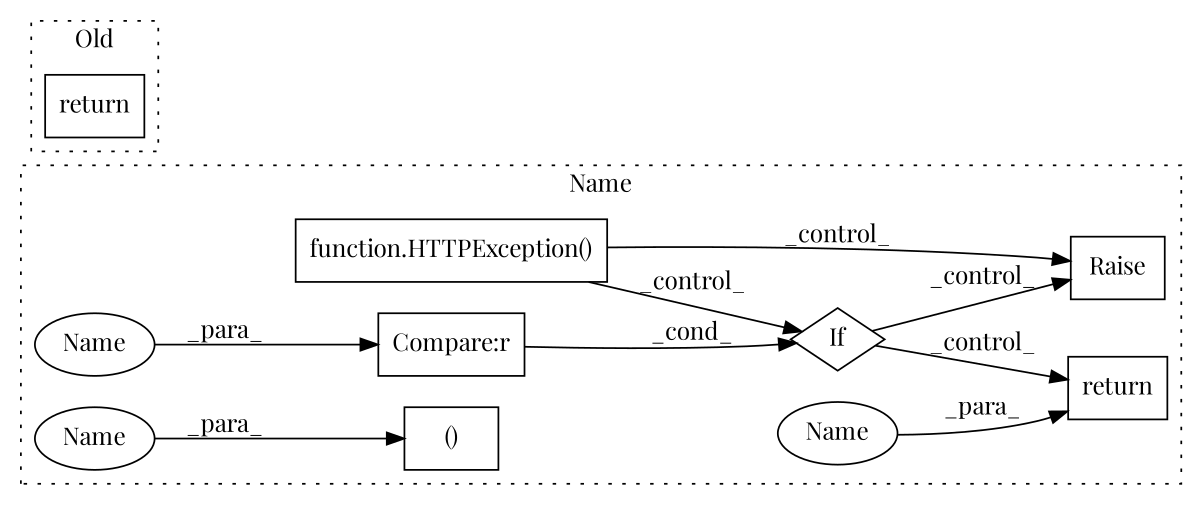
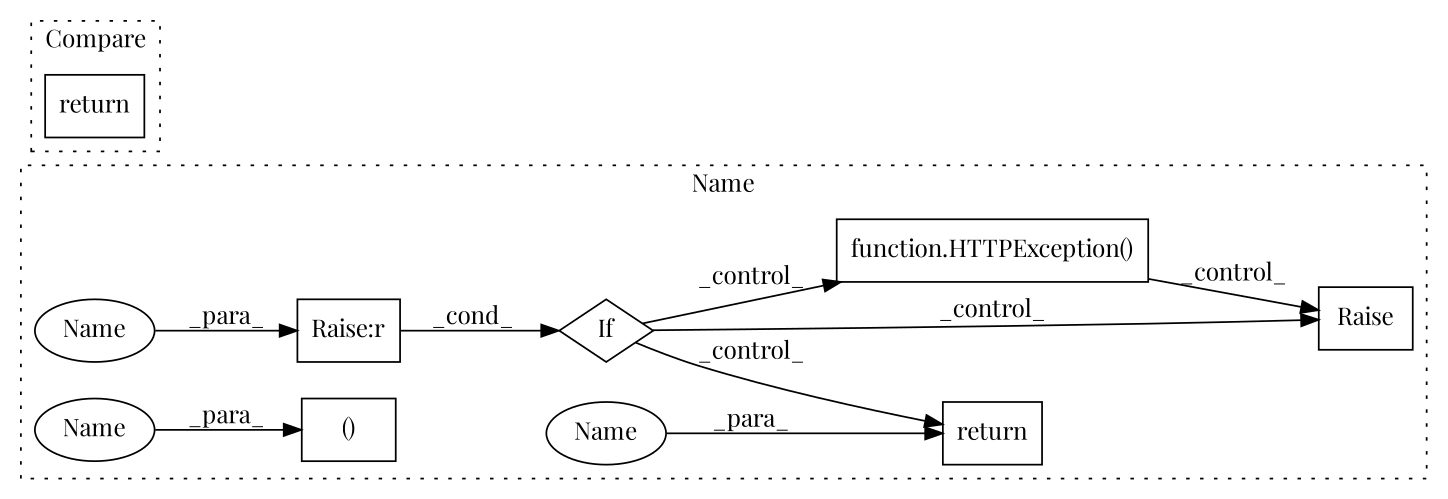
cluster "Old": label "Old" -> "Compare"
edge "function.HTTPException()" -> "If": reversed
node "Compare:r": label "Compare:r" -> "Raise:r"
